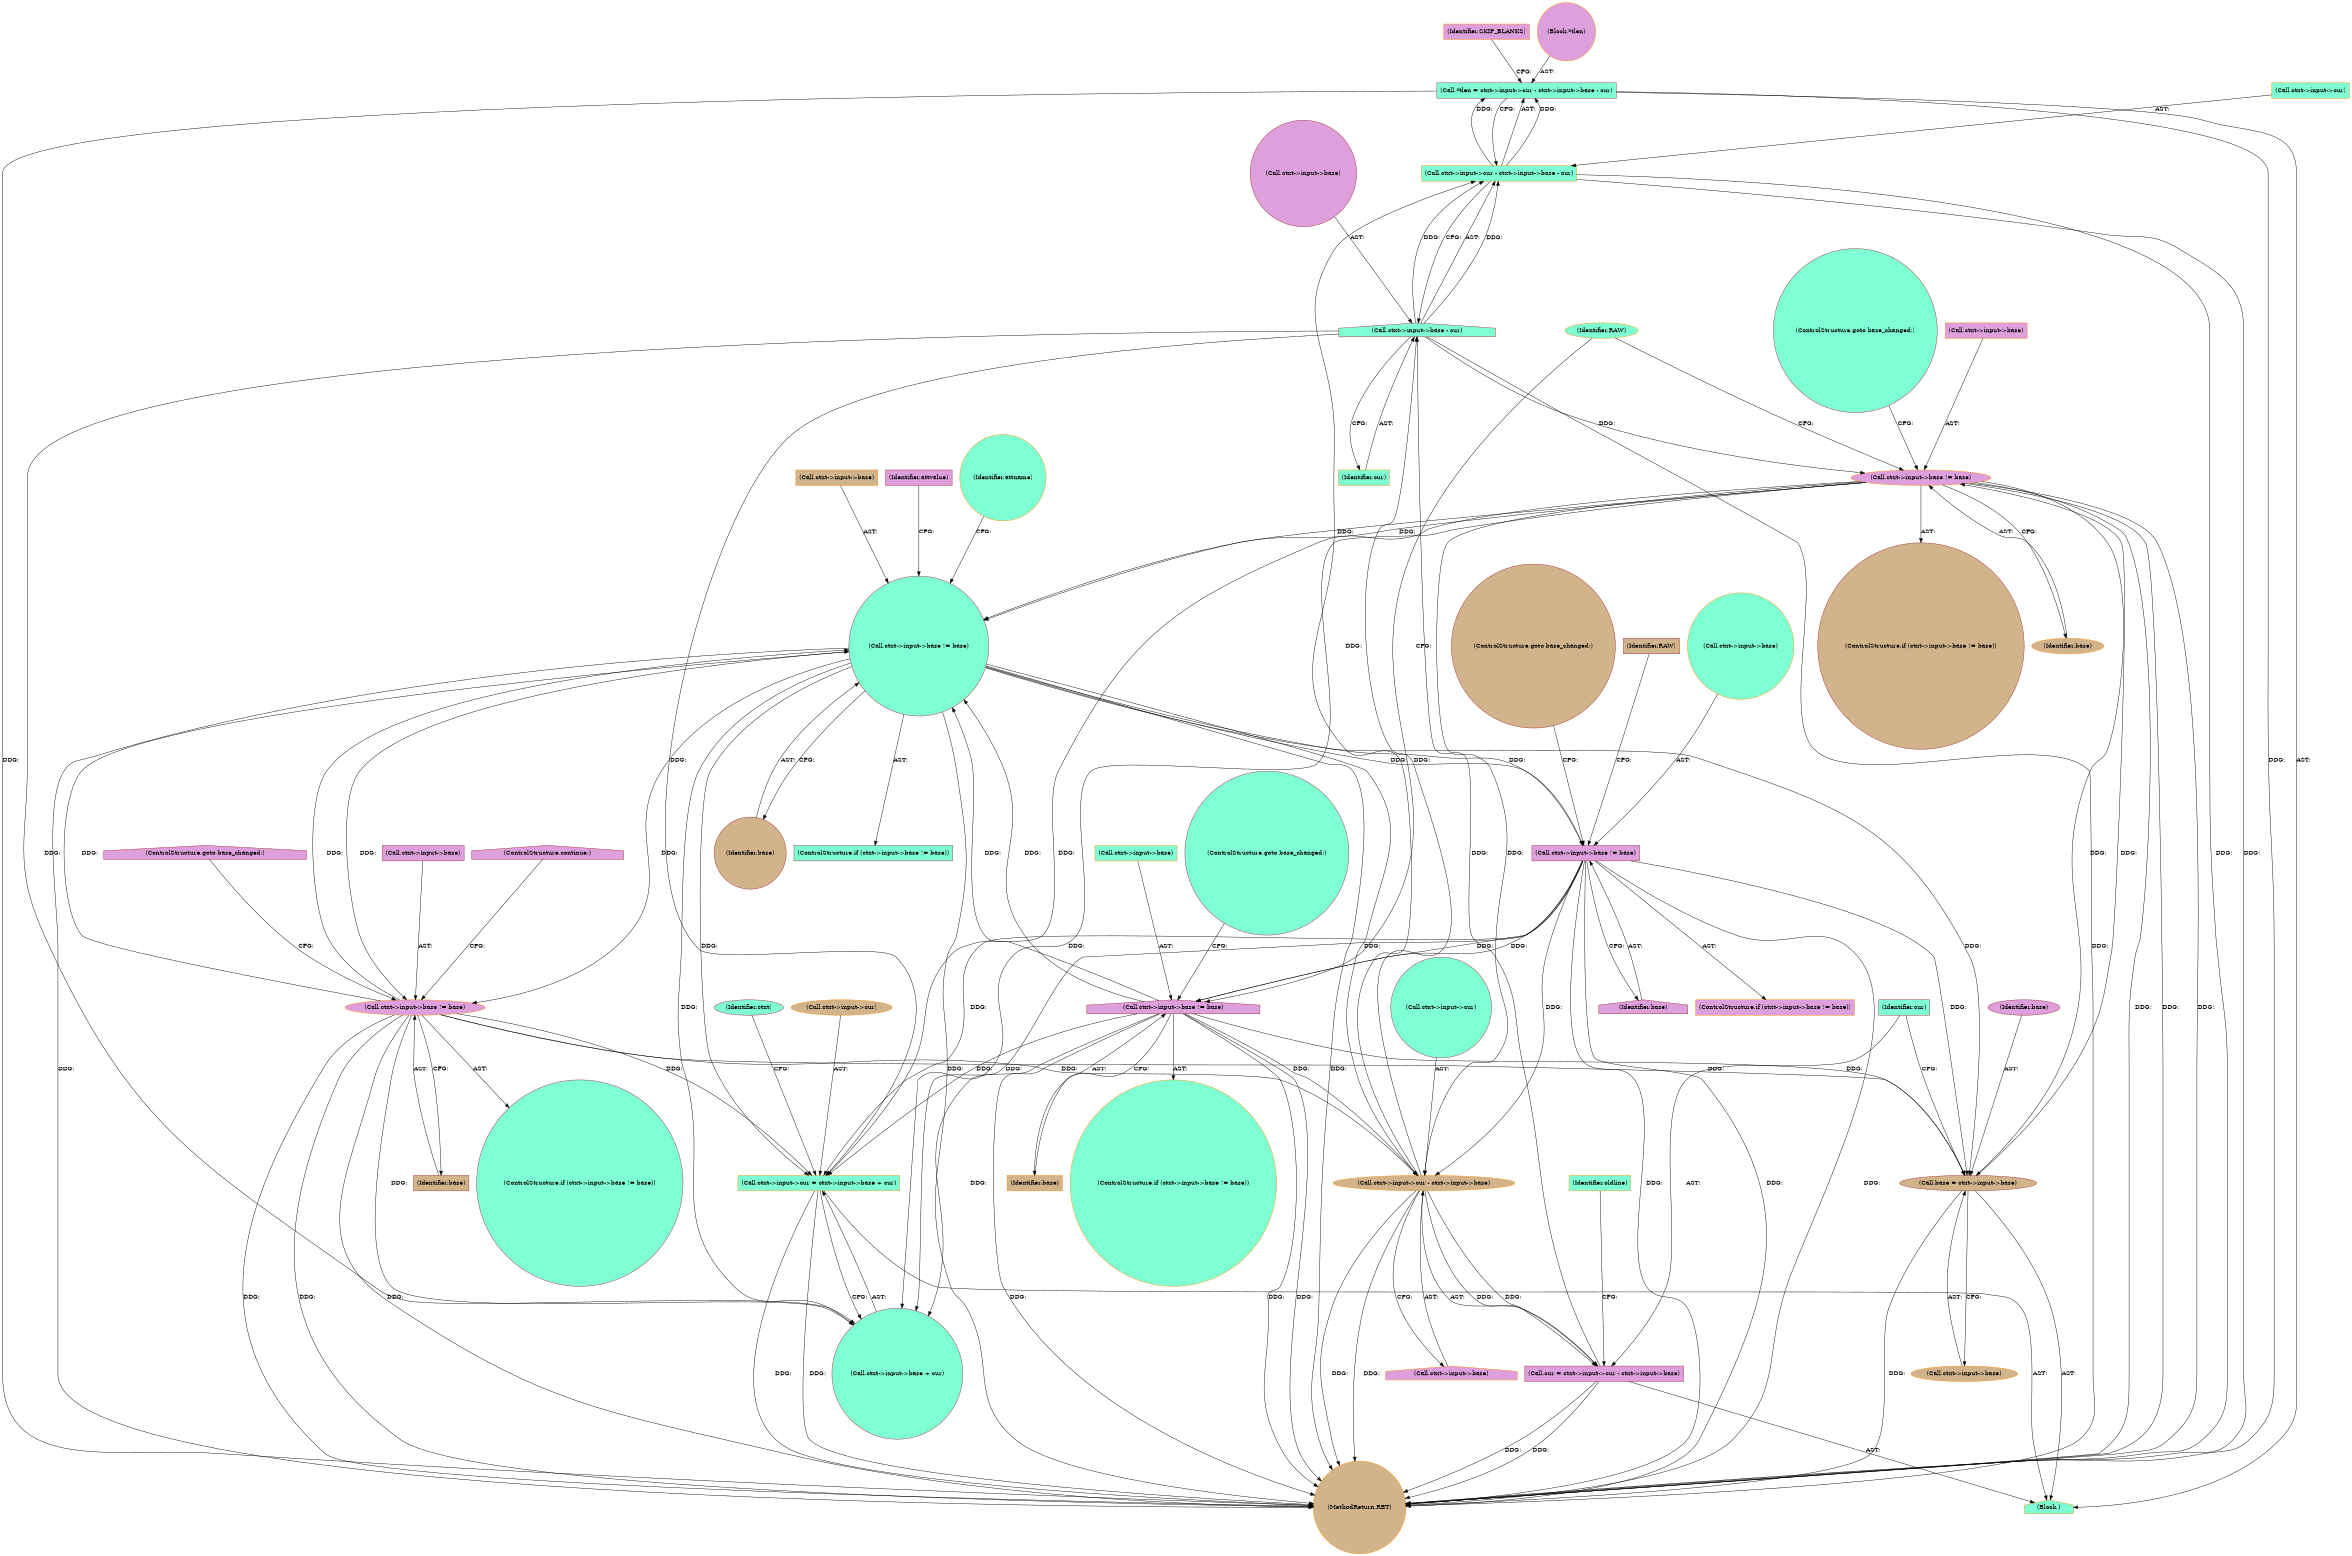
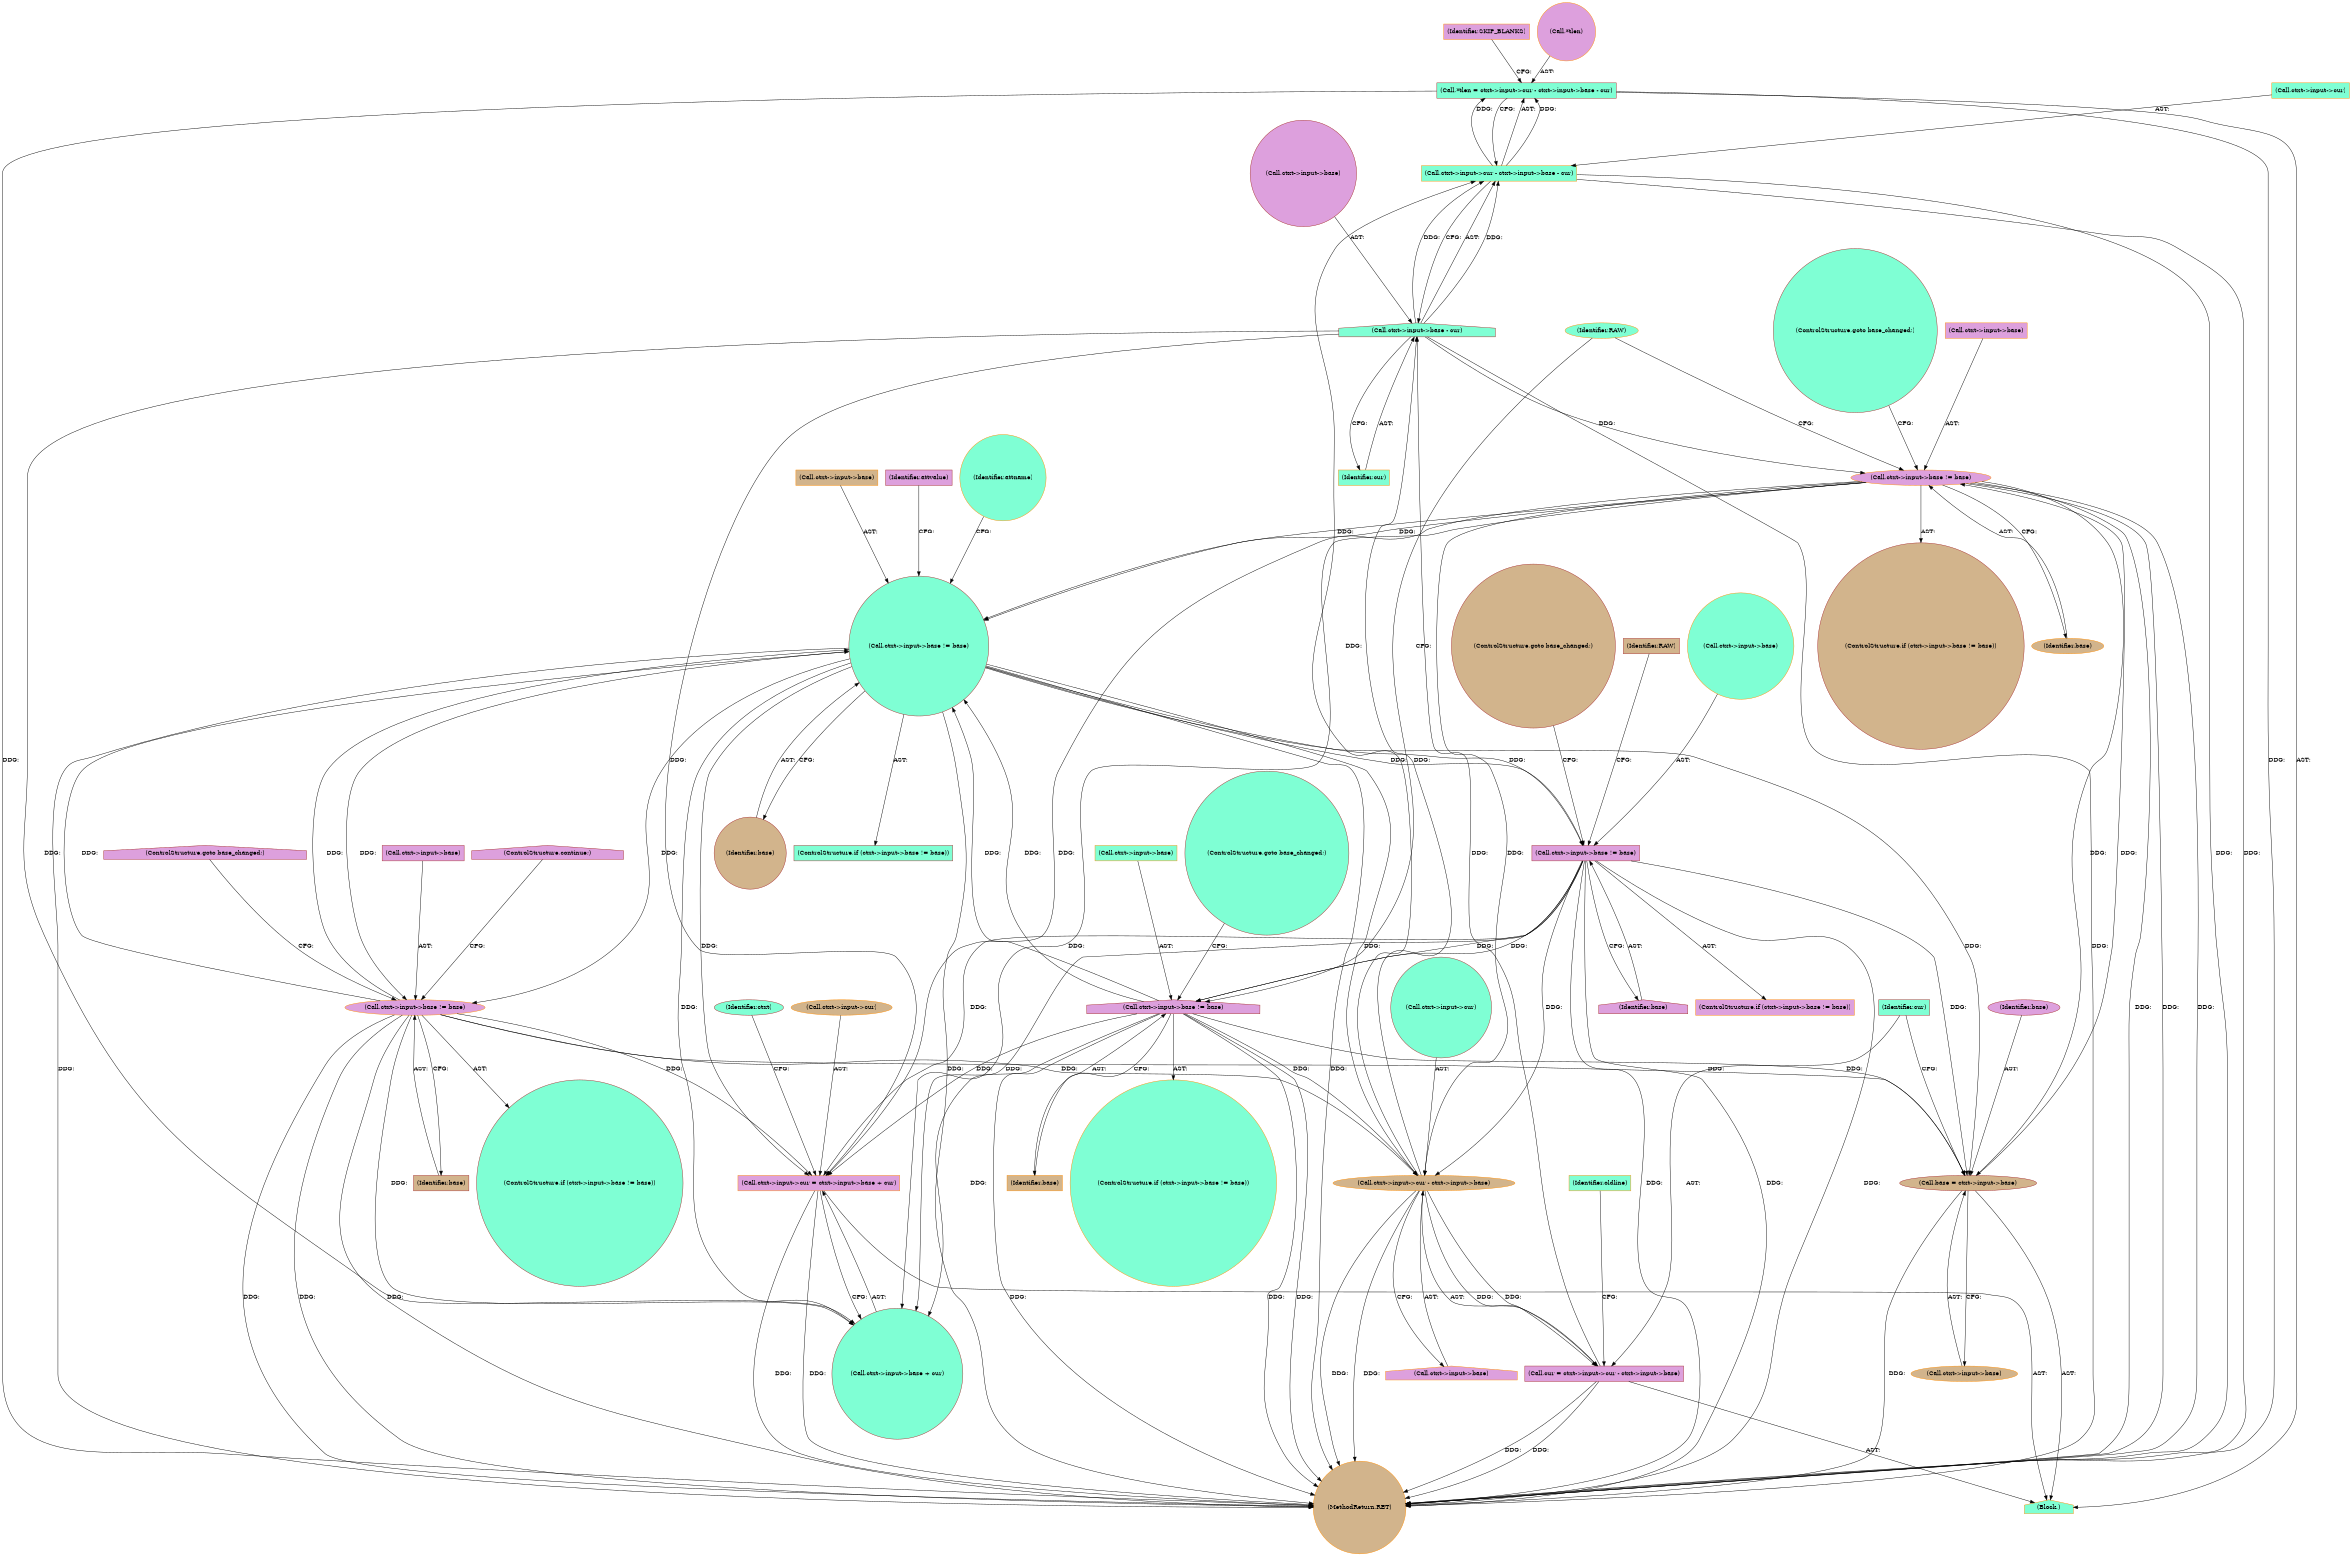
node "(Block,*tlen)": label "(Block,*tlen)" -> "(Call,*tlen)"
node "(Call,ctxt->input->cur = ctxt->input->base + cur)": fillcolor aquamarine -> plum
